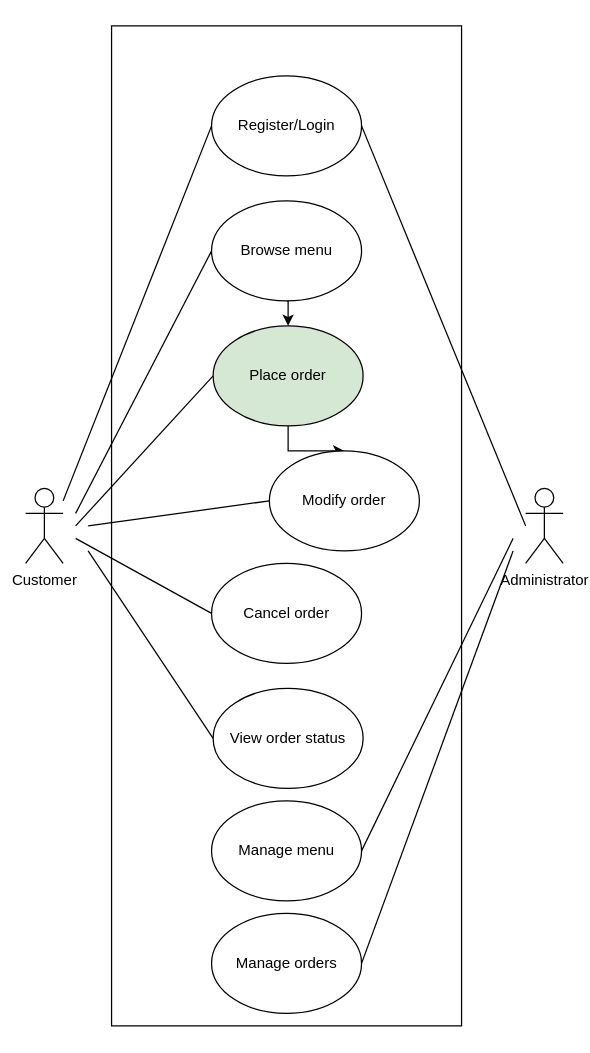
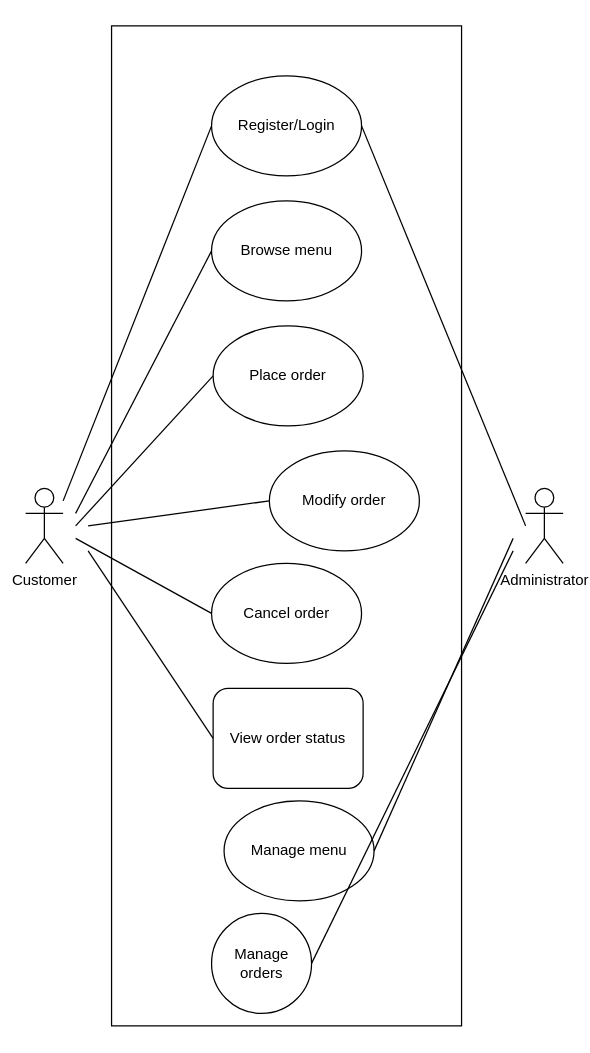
edge "Browse menu" -> "Place order": removed
node "Place order": fillcolor #d5e8d4 -> #ffffff
edge "Place order" -> "Modify order": removed
node "View order status": shape ellipse -> rounded rectangle
node "Manage menu": moved (287, 851) -> (299, 851)
node "Manage orders": size 150x100 -> 100x100
